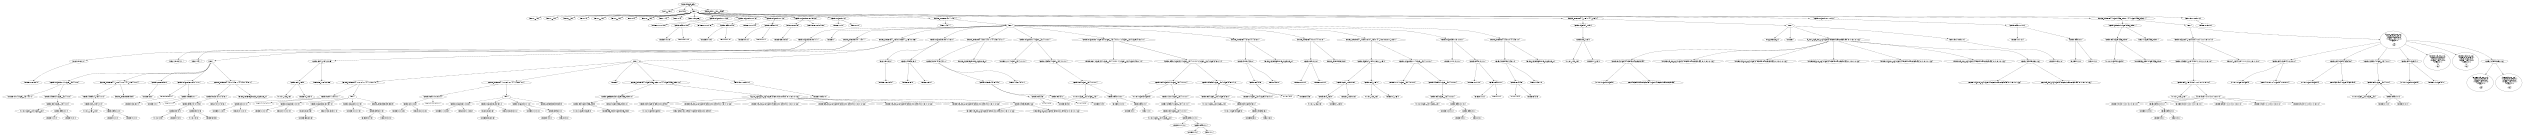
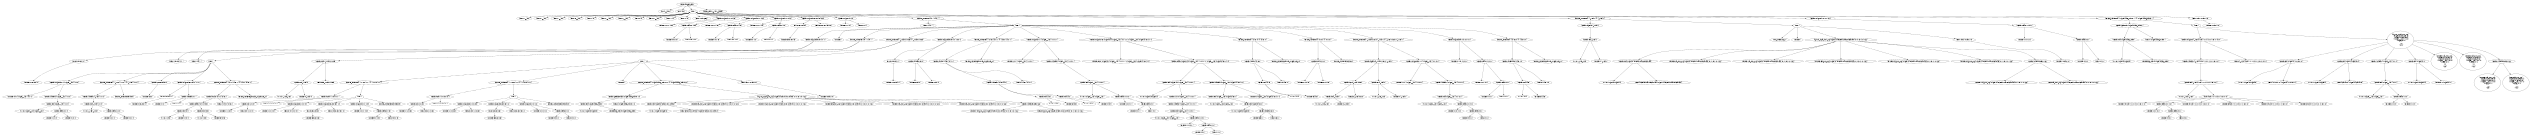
node "(LOCAL,v3: __int64)": added
